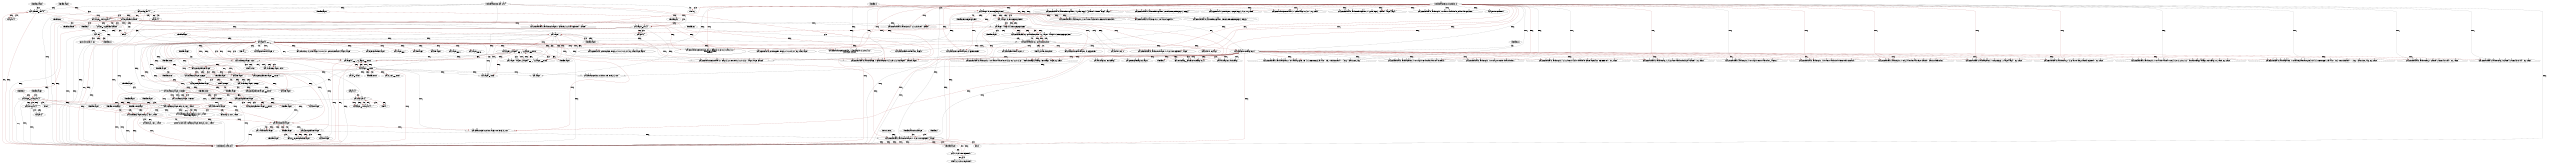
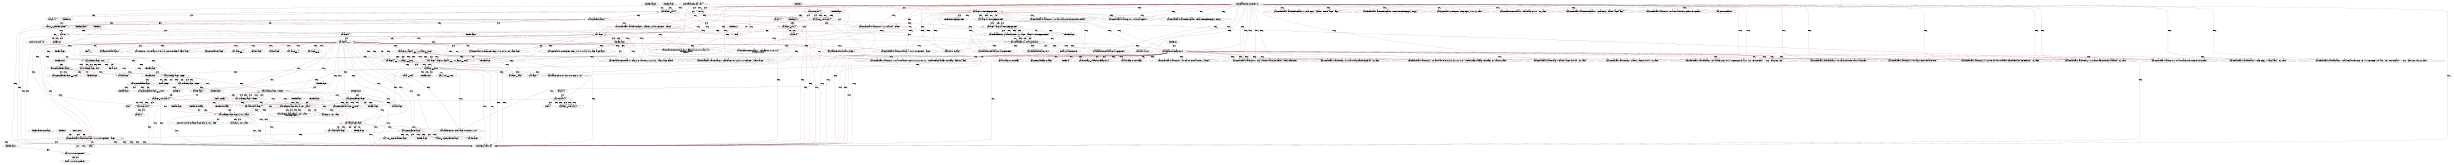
node "(Call,target[0])": added
node "(Call,!(mt = myentity_find_ext(target)))": added
